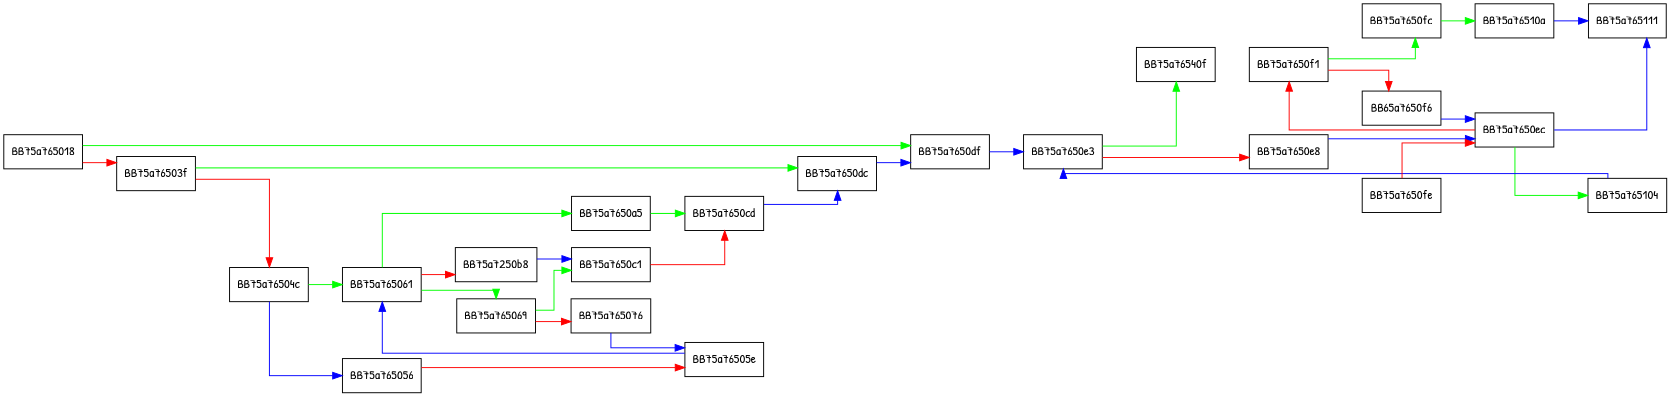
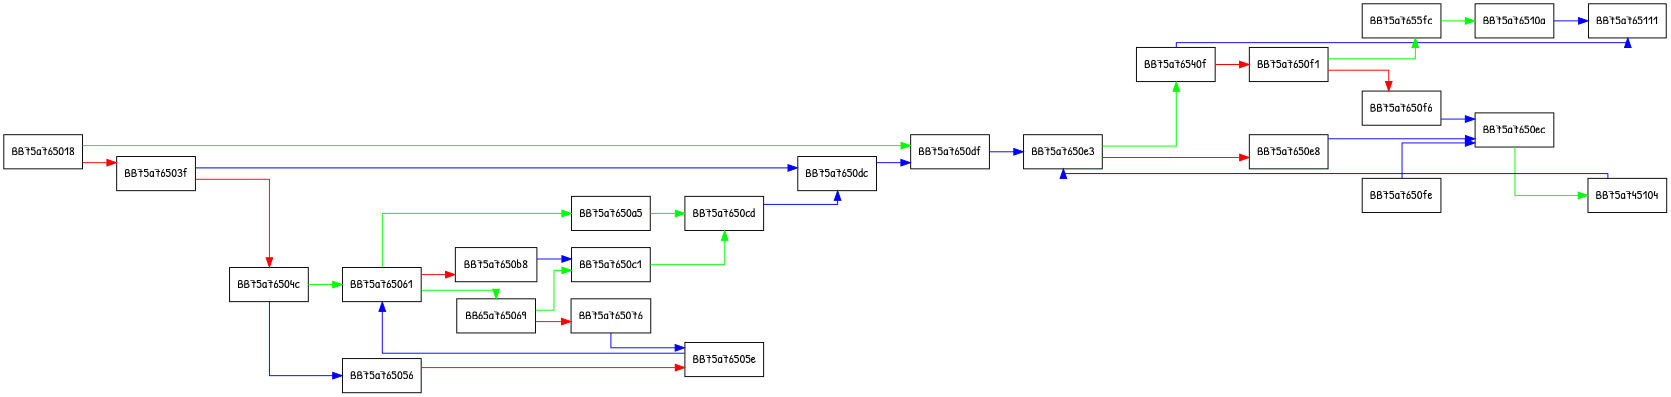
node "BB75a7650fc": label "BB75a7650fc" -> "BB75a7655fc"
node "BB65a7650f6": label "BB65a7650f6" -> "BB75a7650f6"
edge "BB75a7650ec" -> "BB75a7650f1": now "BB75a76540f" -> "BB75a7650f1"
edge "BB75a7650ec" -> "BB75a765111": now "BB75a76540f" -> "BB75a765111"
edge "BB75a7650fe" -> "BB75a7650ec": color red -> blue
edge "BB75a76503f" -> "BB75a7650dc": color green -> blue
node "BB75a765104": label "BB75a765104" -> "BB75a745104"
node "BB75a7250b8": label "BB75a7250b8" -> "BB75a7650b8"
edge "BB75a7650c1" -> "BB75a7650cd": color red -> green
node "BB75a765069": label "BB75a765069" -> "BB65a765069"
